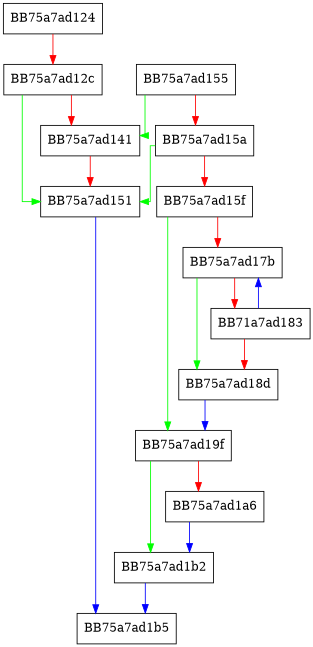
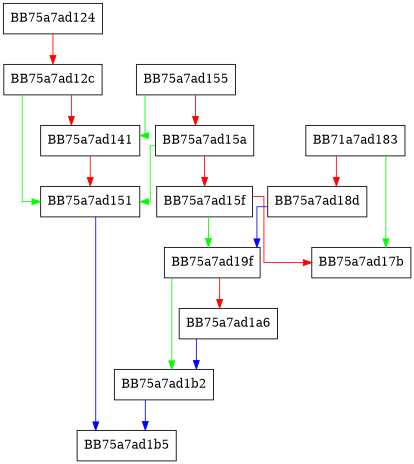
edge "BB75a7ad17b" -> "BB71a7ad183": removed
edge "BB71a7ad183" -> "BB75a7ad17b": color blue -> green
edge "BB75a7ad17b" -> "BB75a7ad18d": removed
